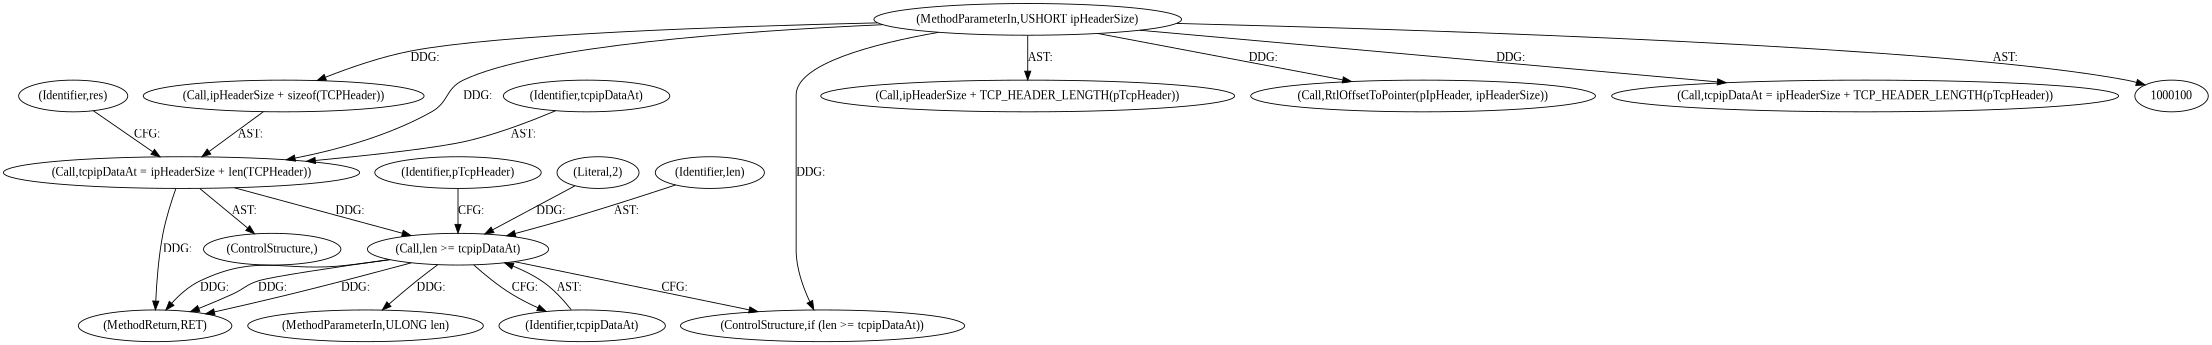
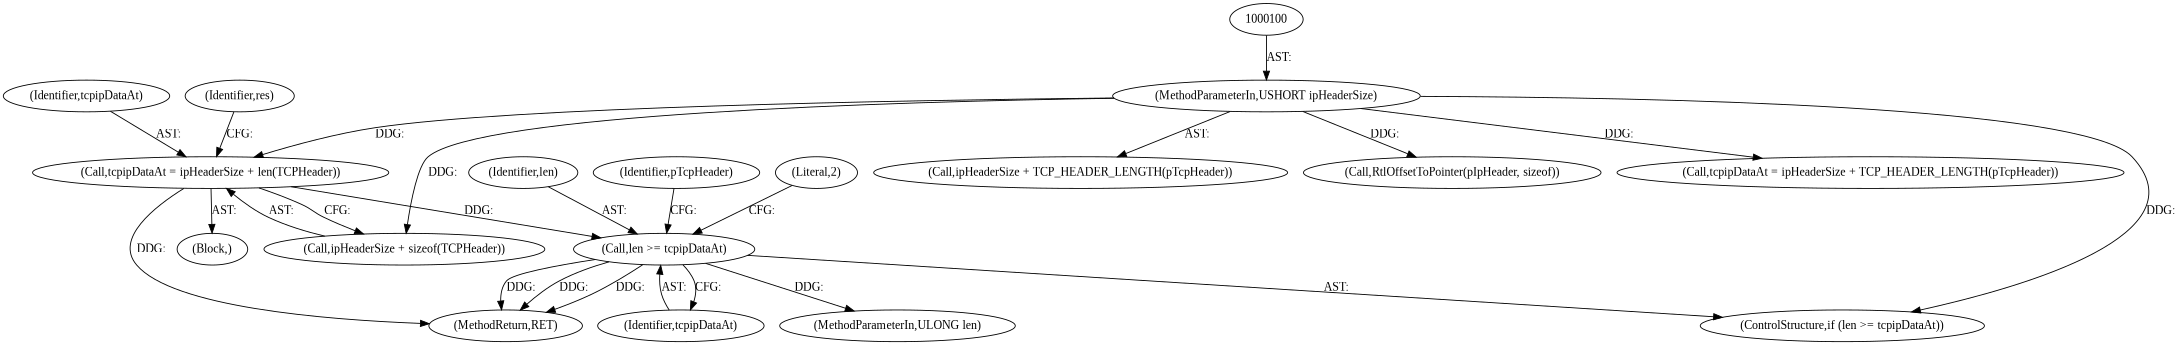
edge "(MethodParameterIn,USHORT ipHeaderSize)" -> "1000100": reversed
node "(Call,RtlOffsetToPointer(pIpHeader, ipHeaderSize))": label "(Call,RtlOffsetToPointer(pIpHeader, ipHeaderSize))" -> "(Call,RtlOffsetToPointer(pIpHeader, sizeof))"
edge "(Call,tcpipDataAt = ipHeaderSize + len(TCPHeader))" -> "(Call,ipHeaderSize + sizeof(TCPHeader))": added, label "CFG:"
edge "(Literal,2)" -> "(Call,len >= tcpipDataAt)": label "DDG: " -> "CFG: "
node "(ControlStructure,)": label "(ControlStructure,)" -> "(Block,)"
edge "(Call,len >= tcpipDataAt)" -> "(ControlStructure,if (len >= tcpipDataAt))": label "CFG: " -> "AST: "
